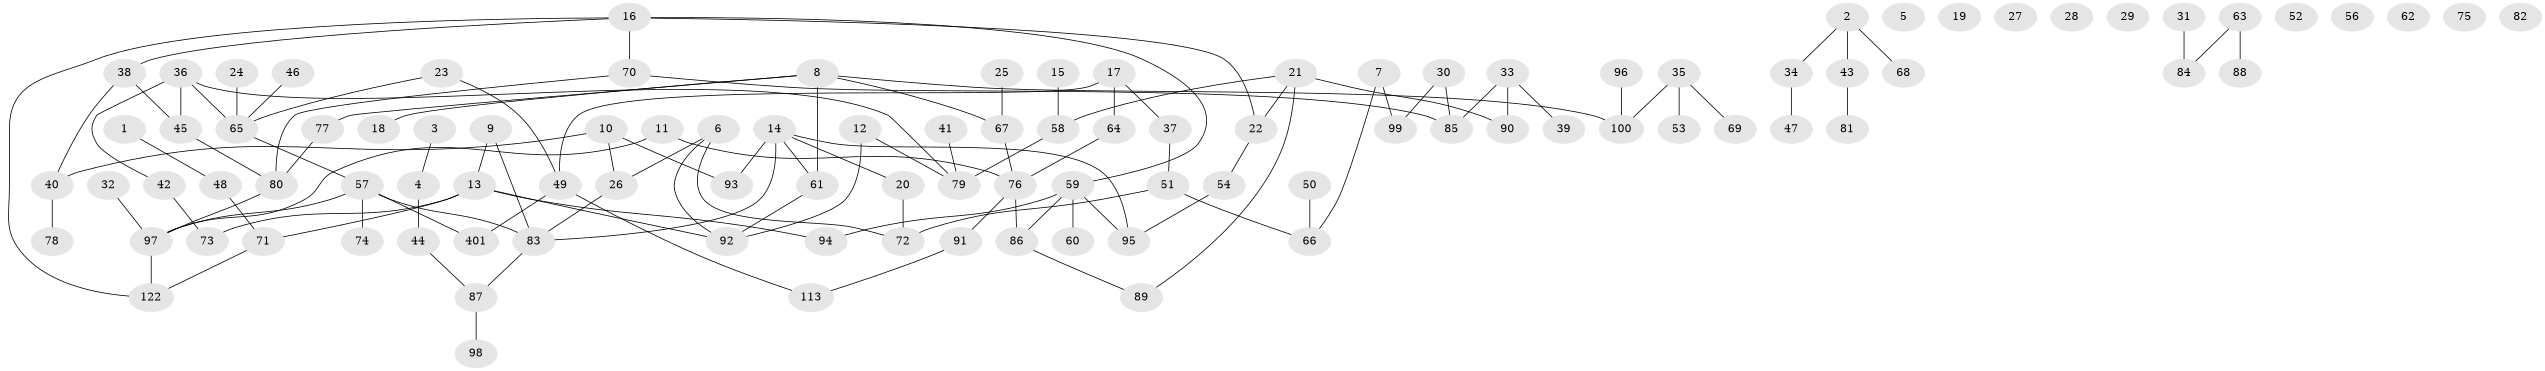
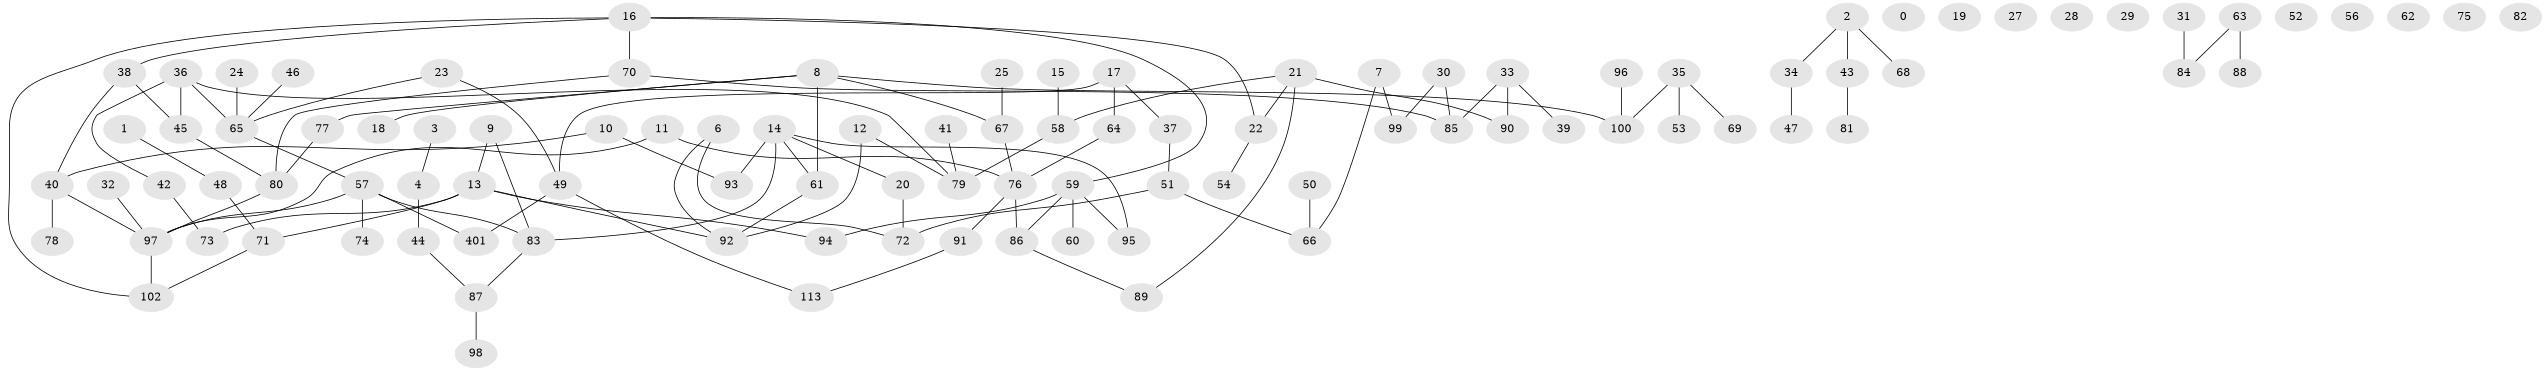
node "5": label "5" -> "0"
node "26": removed
edge "40" -- "97": added
edge "54" -- "95": removed
node "122": label "122" -> "102"
